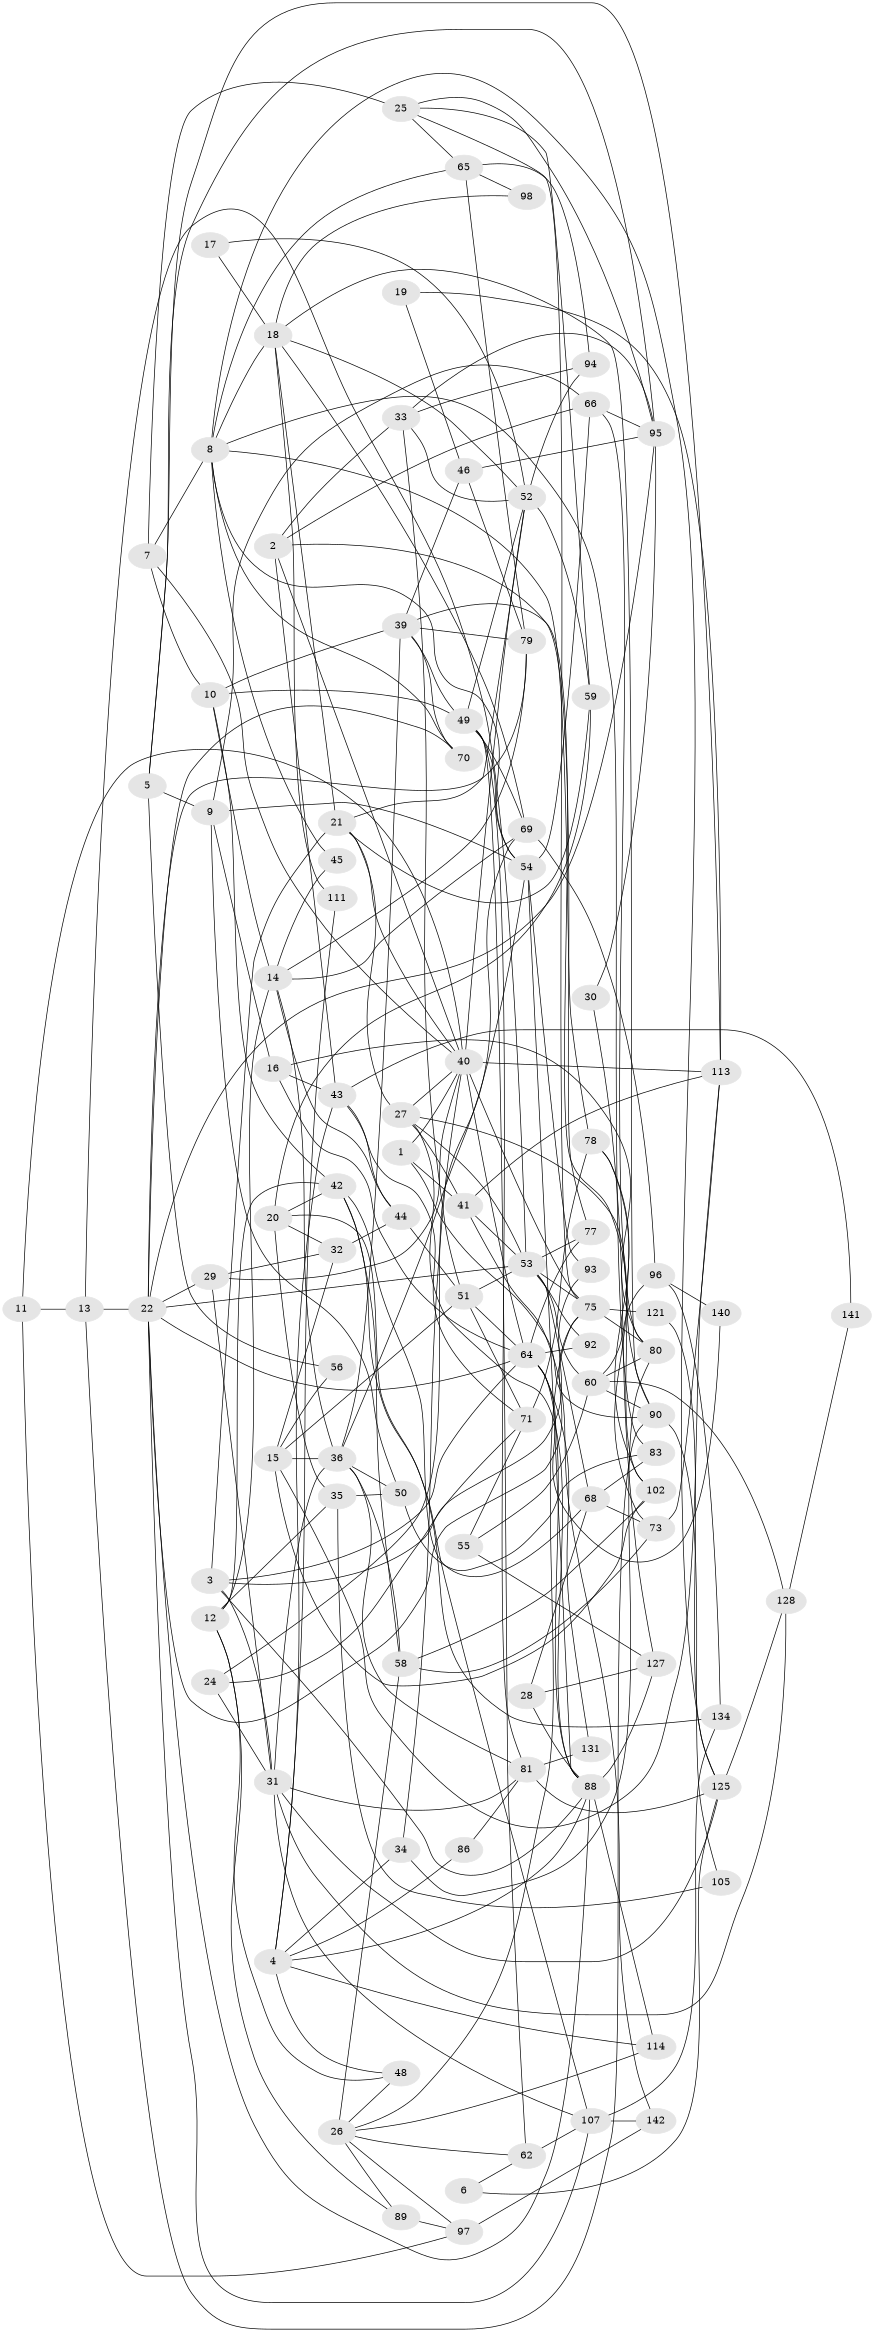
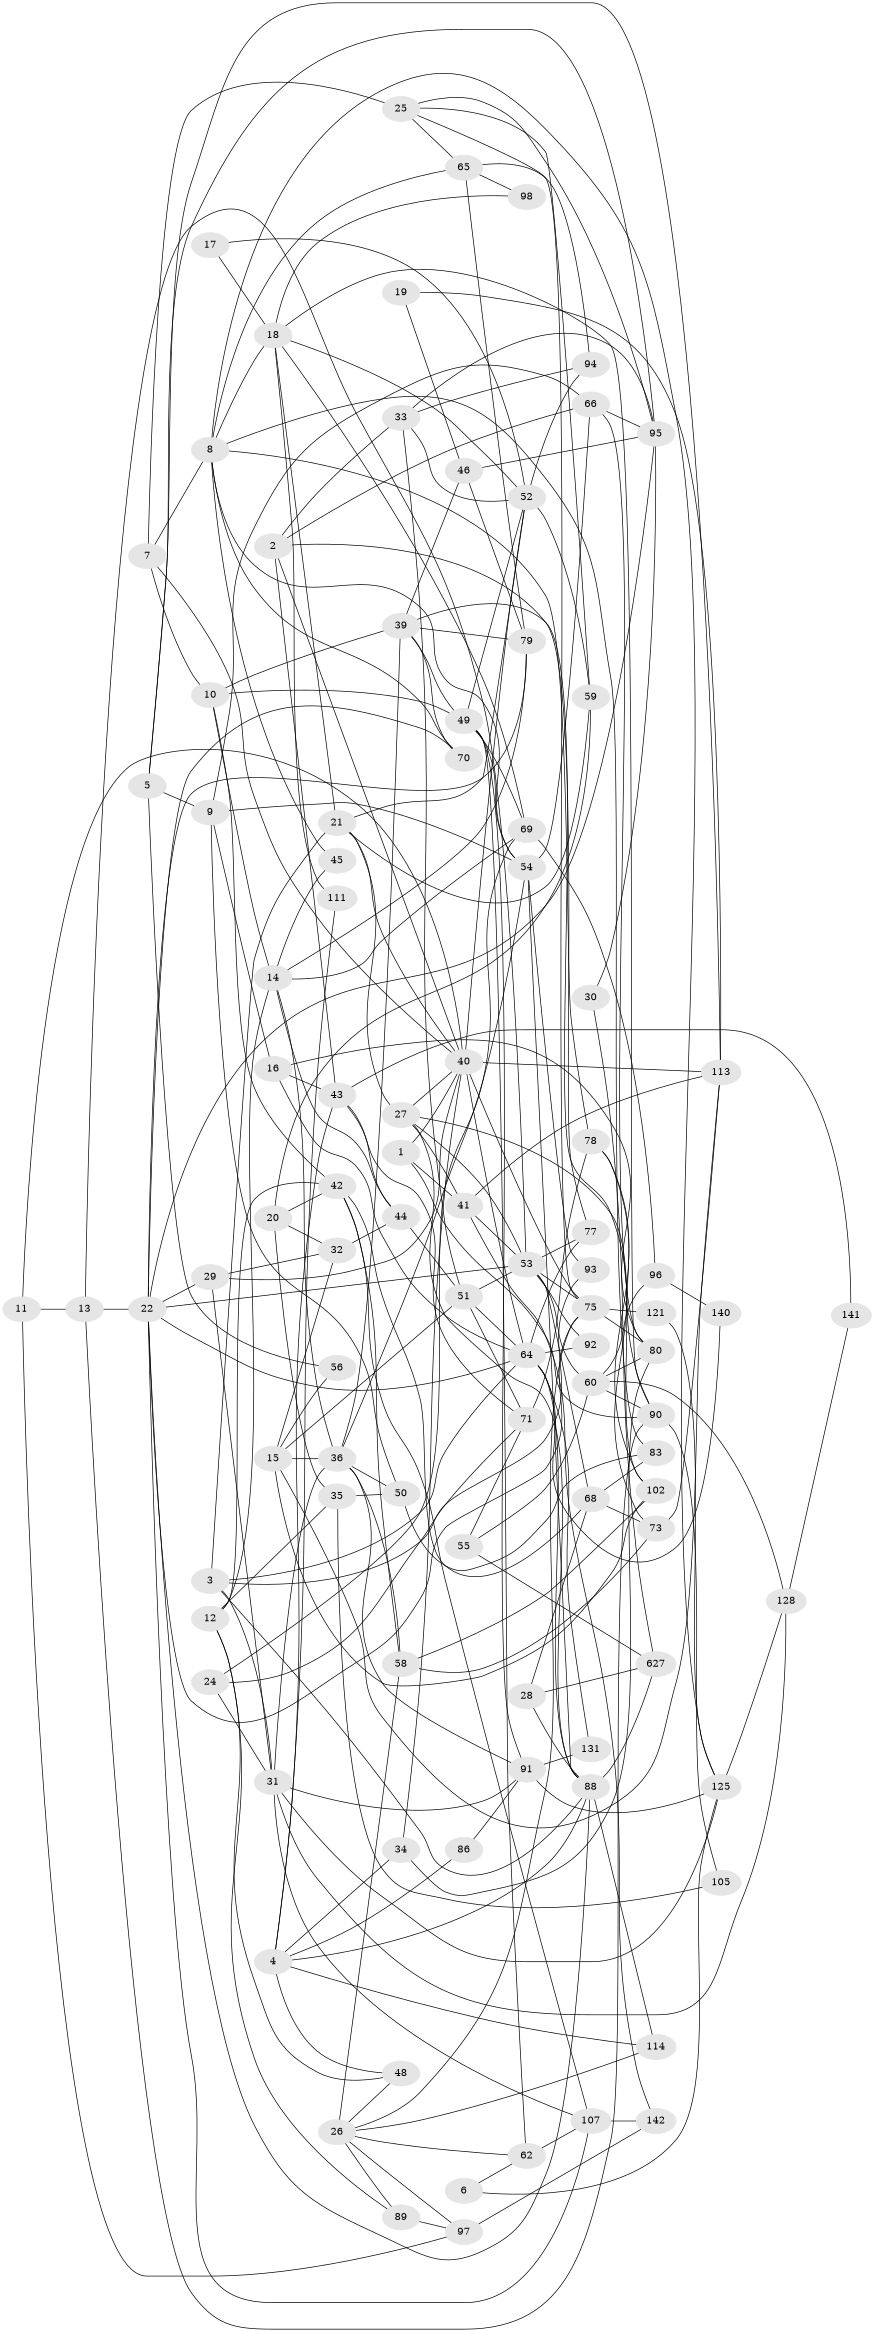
node "127": label "127" -> "627"
node "134": removed
node "81": label "81" -> "91"
